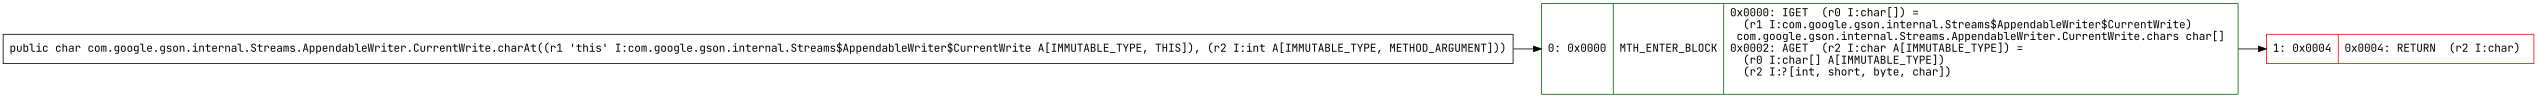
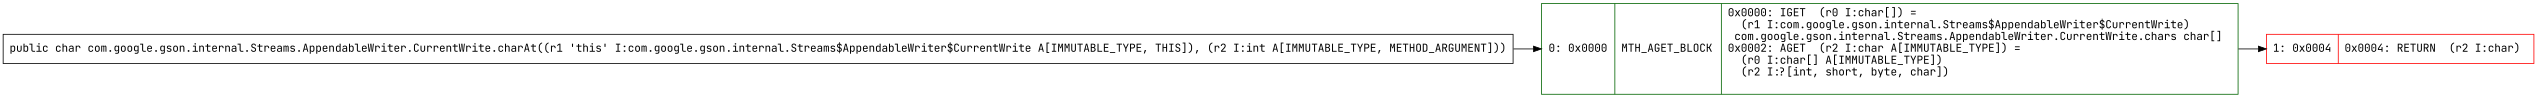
node "0: 0x0000": text "MTH_ENTER_BLOCK" -> "MTH_AGET_BLOCK"
